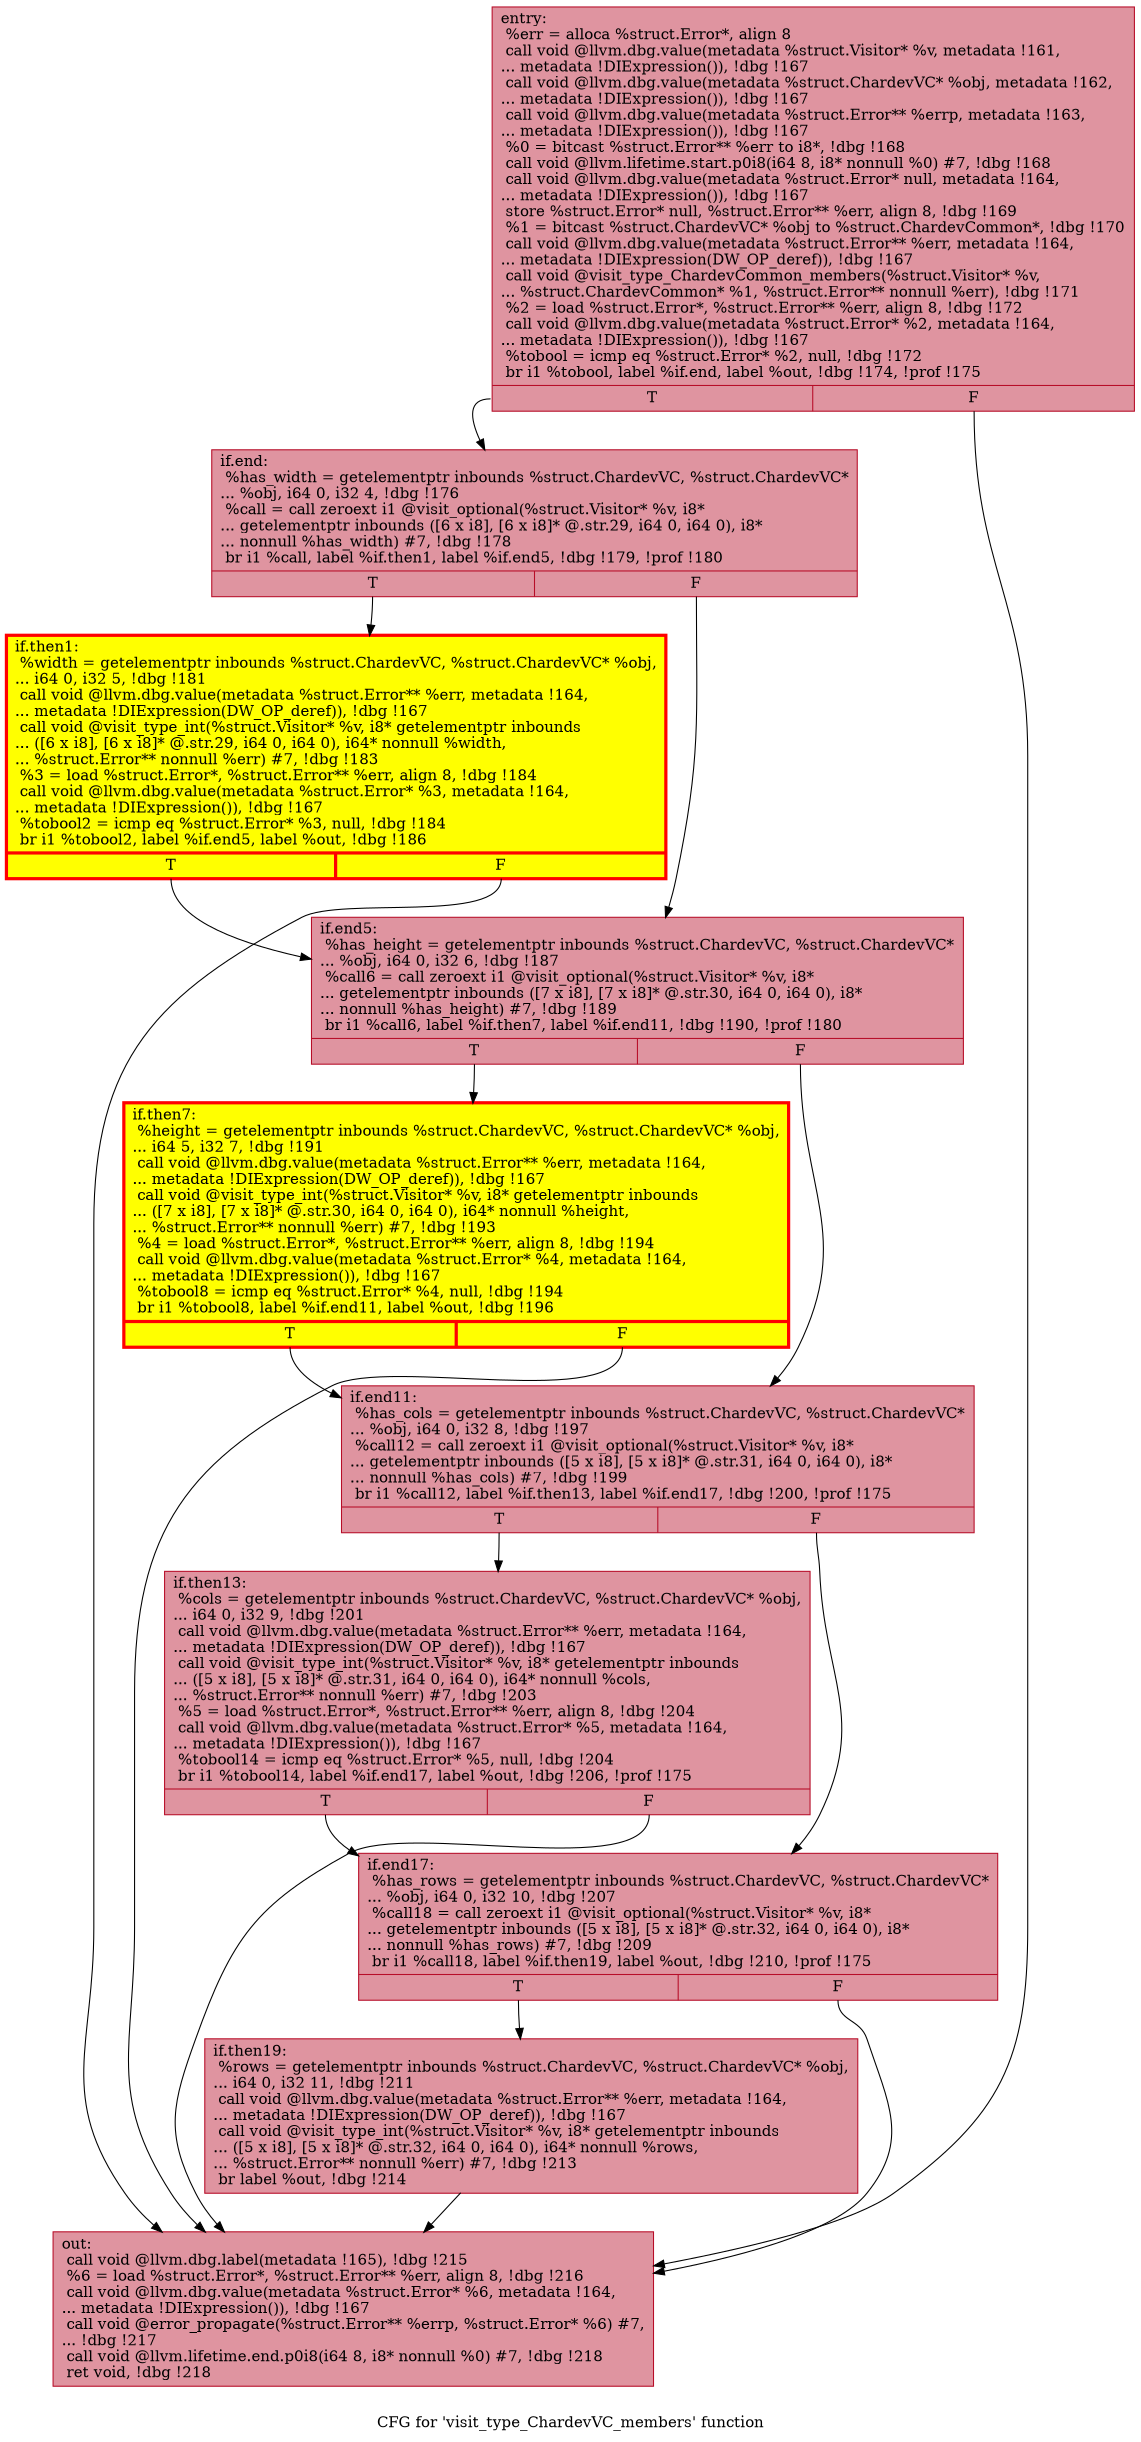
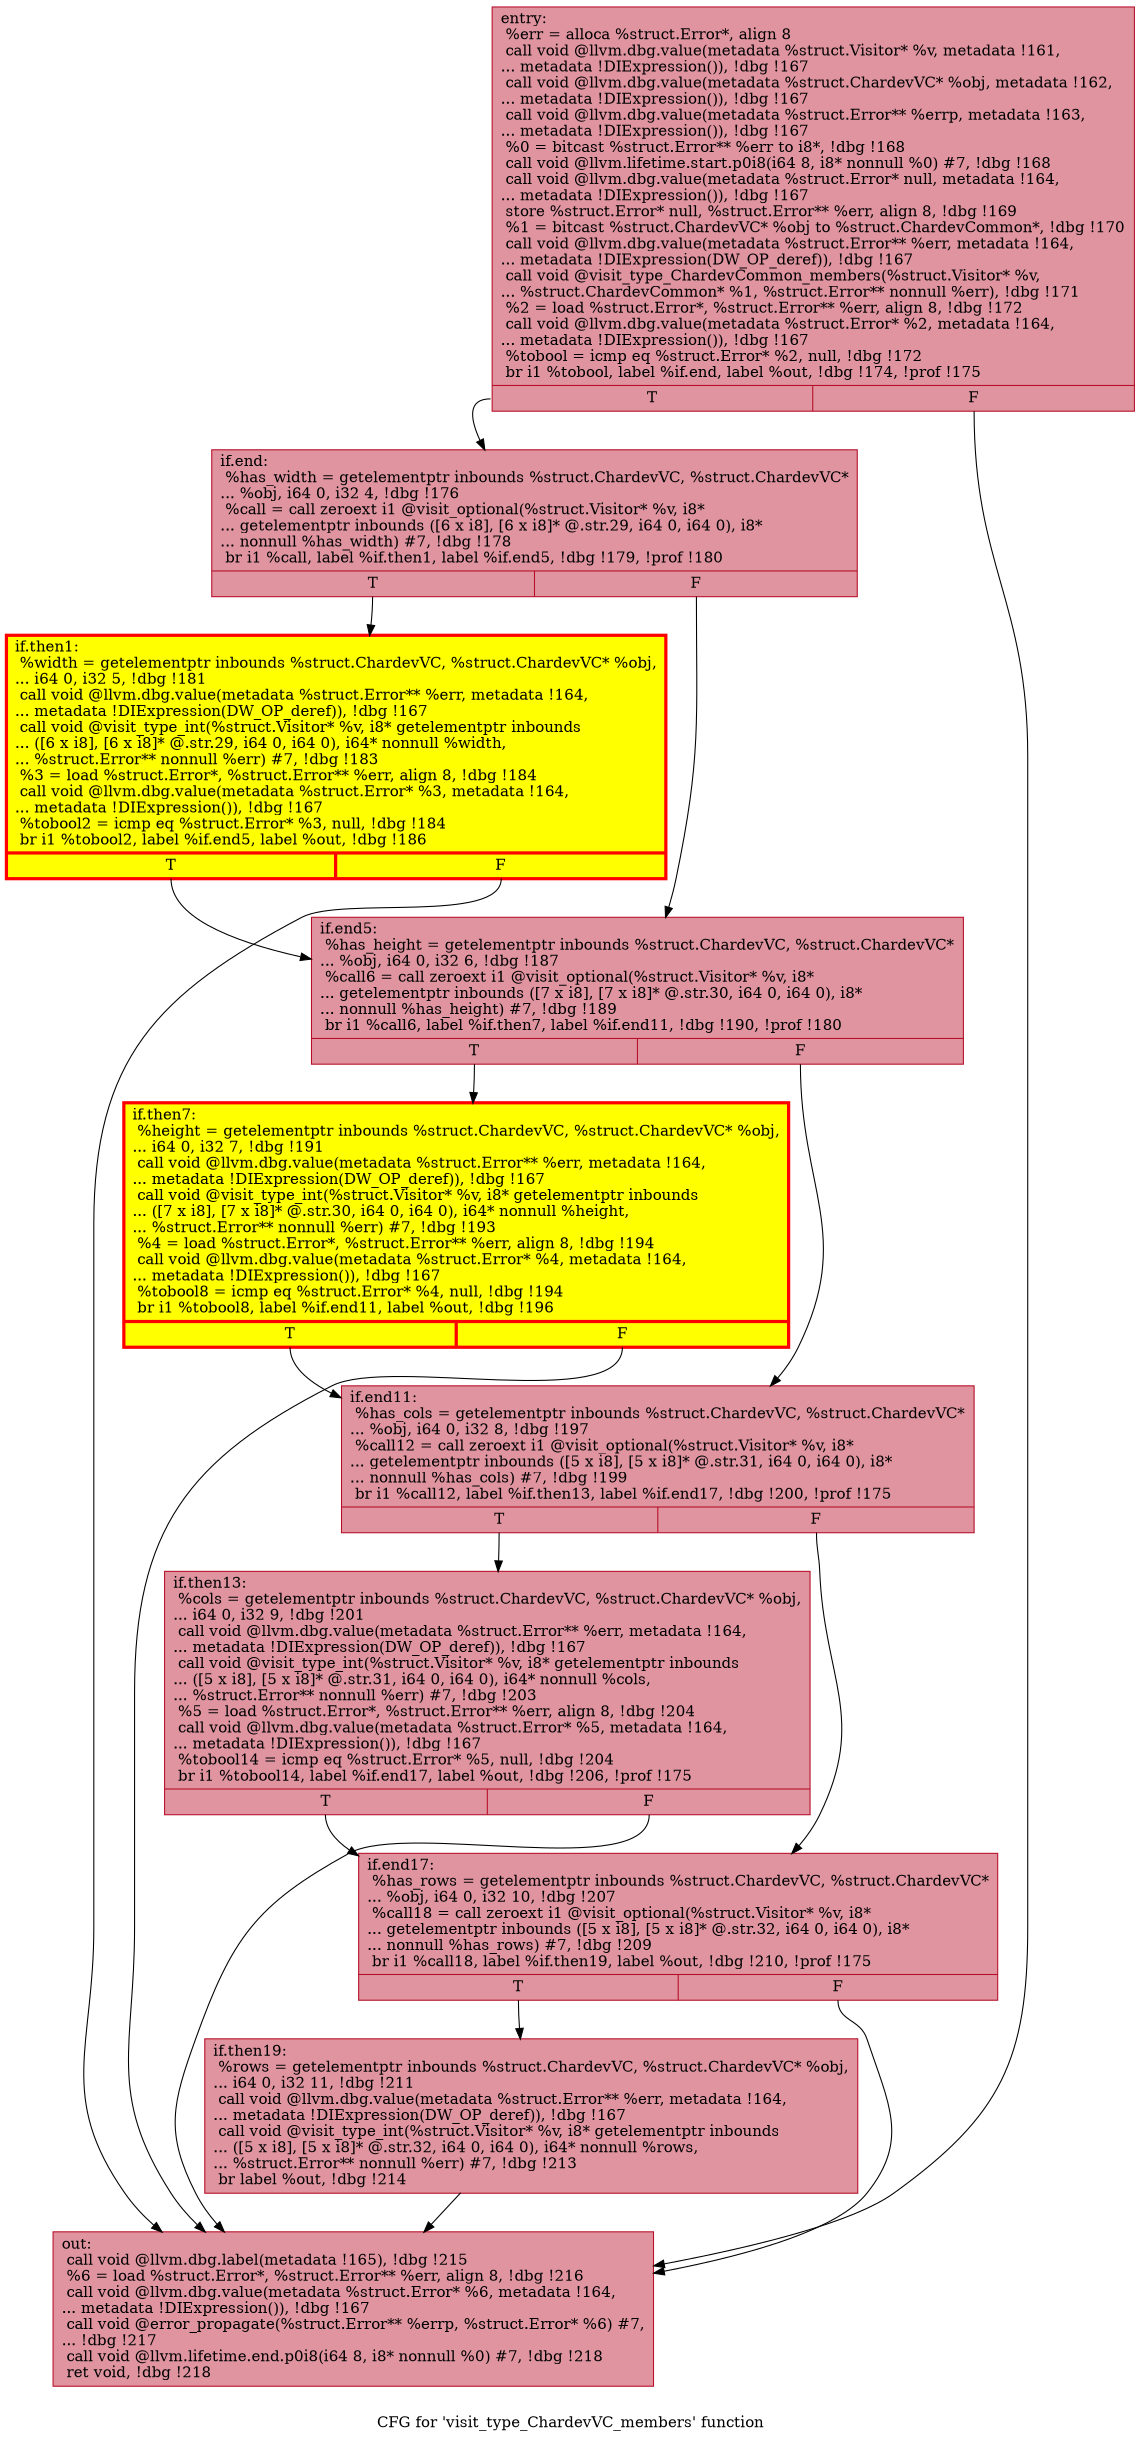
node "if.then7:": text "... i64 5, i32 7, !dbg !191" -> "... i64 0, i32 7, !dbg !191"
